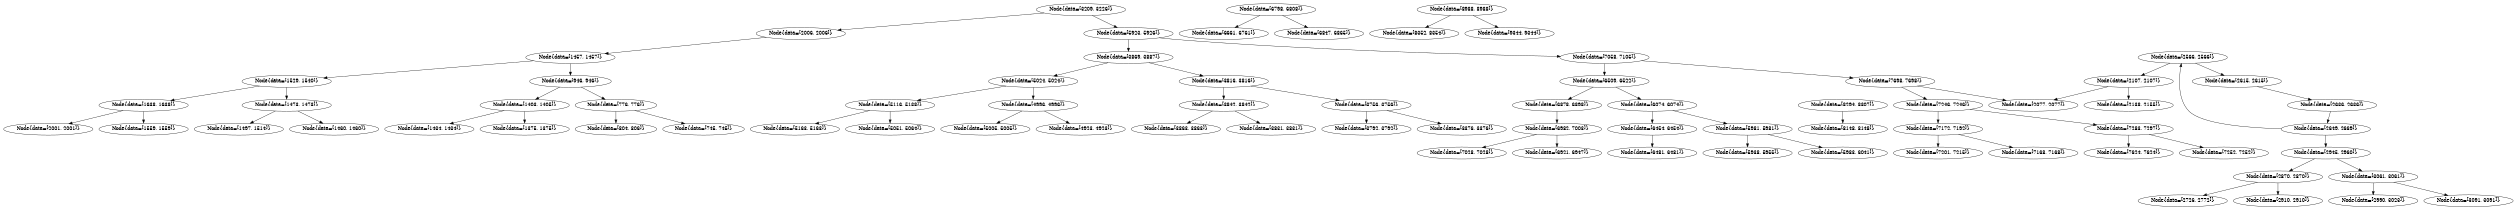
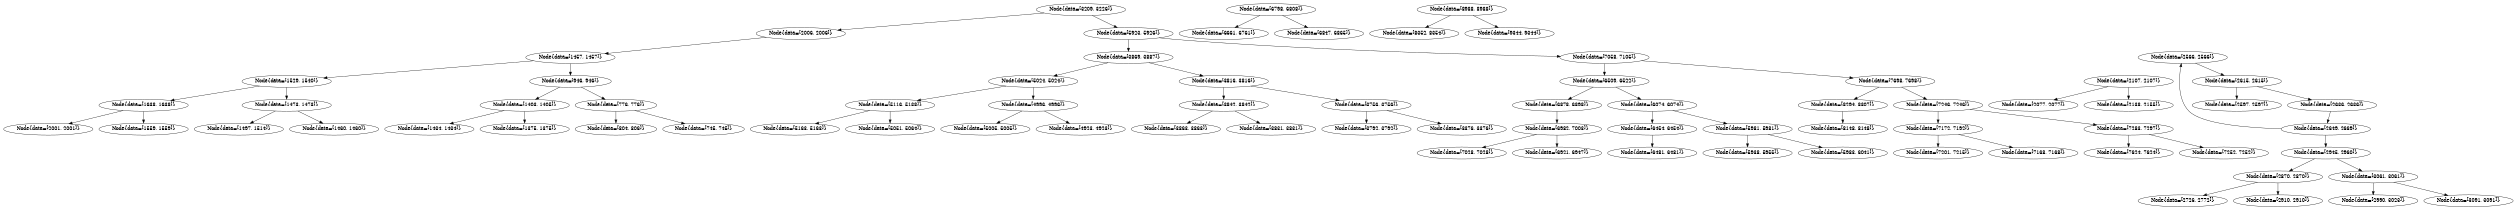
edge "Node{data=[2566, 2566]}" -> "Node{data=[2107, 2107]}": removed
edge "Node{data=[7698, 7698]}" -> "Node{data=[2077, 2077]}": now "Node{data=[7698, 7698]}" -> "Node{data=[8294, 8307]}"
node "Node{data=[2597, 2597]}": added
